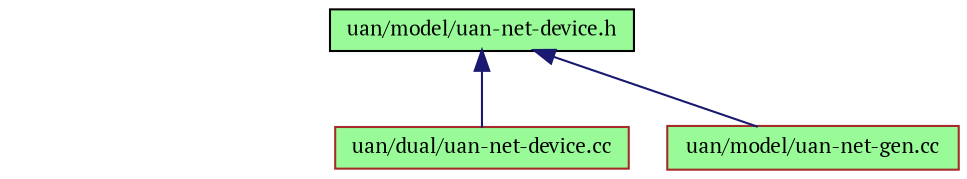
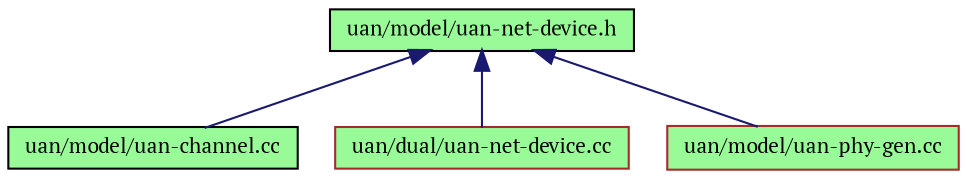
node "uan/model/uan-channel.cc": added
node "uan/model/uan-net-gen.cc": label "uan/model/uan-net-gen.cc" -> "uan/model/uan-phy-gen.cc"
